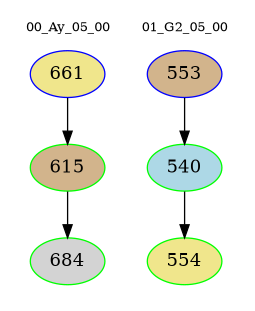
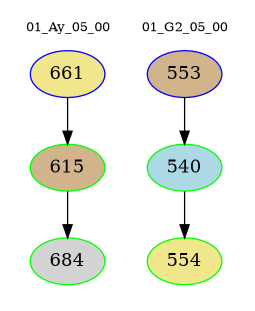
cluster "00_Ay_05_00": label "00_Ay_05_00" -> "01_Ay_05_00"
